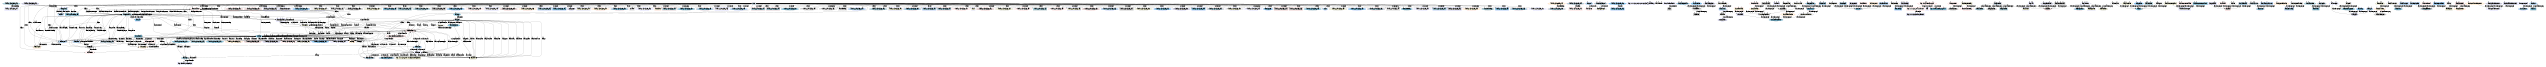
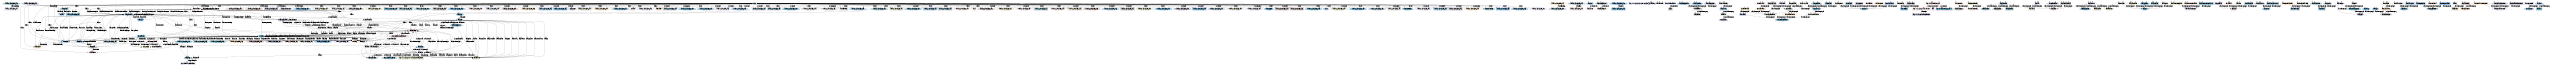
edge "base:Place" -> "base:Personality": label "base:isOperatedBy" -> "isLocatedAt:isOperatedBy"
